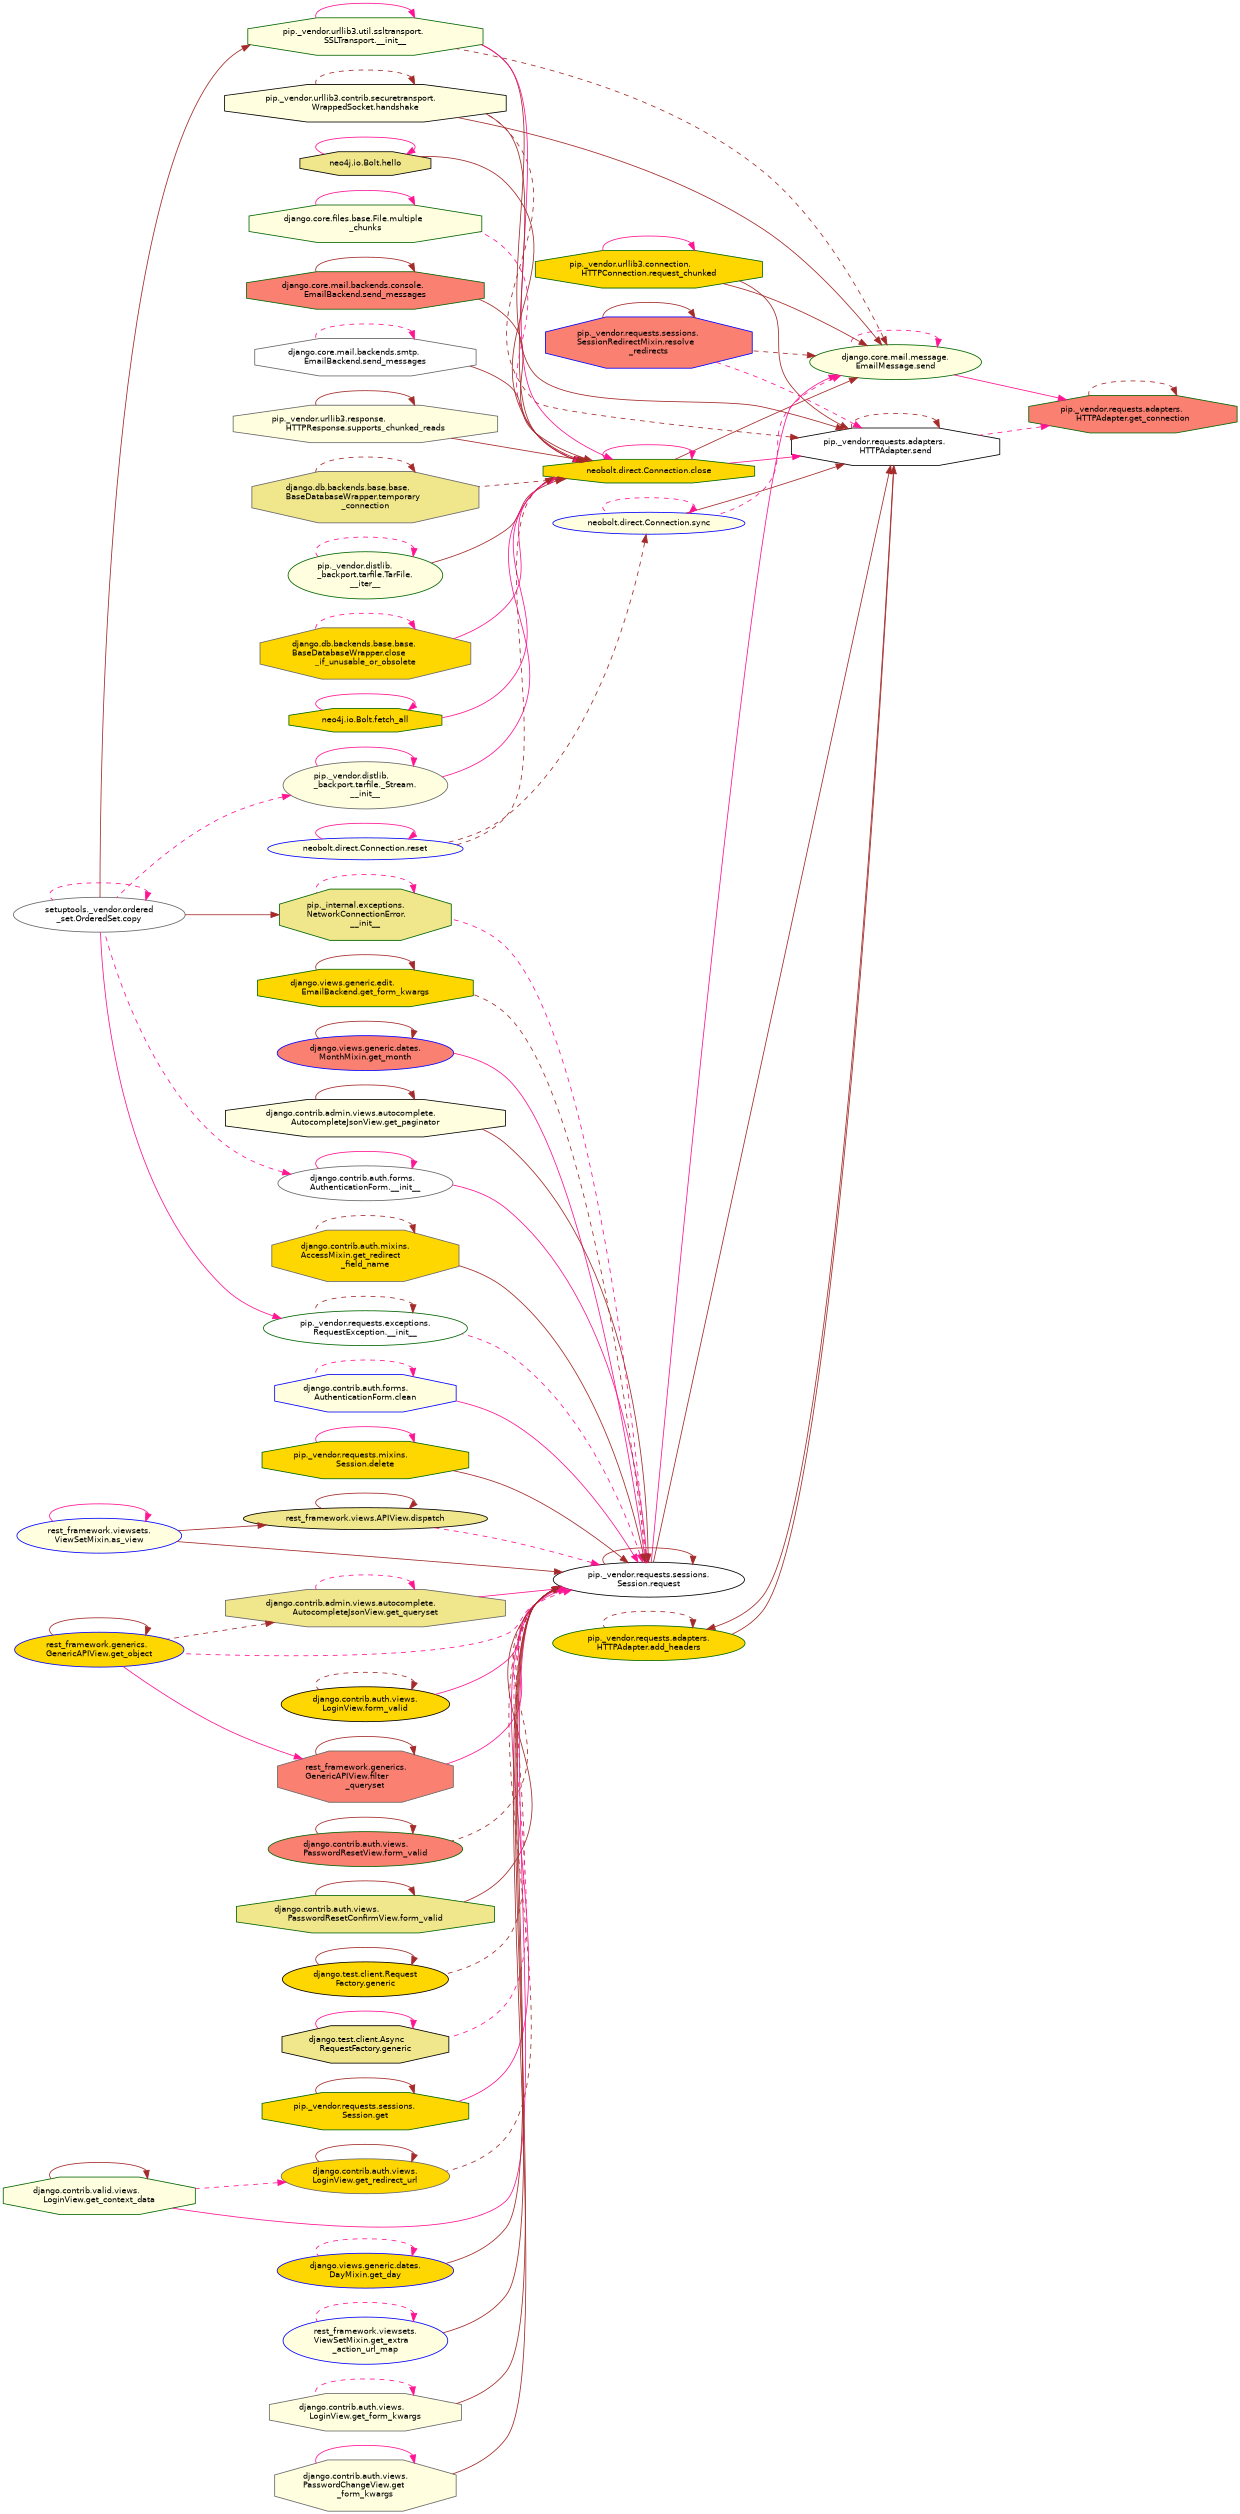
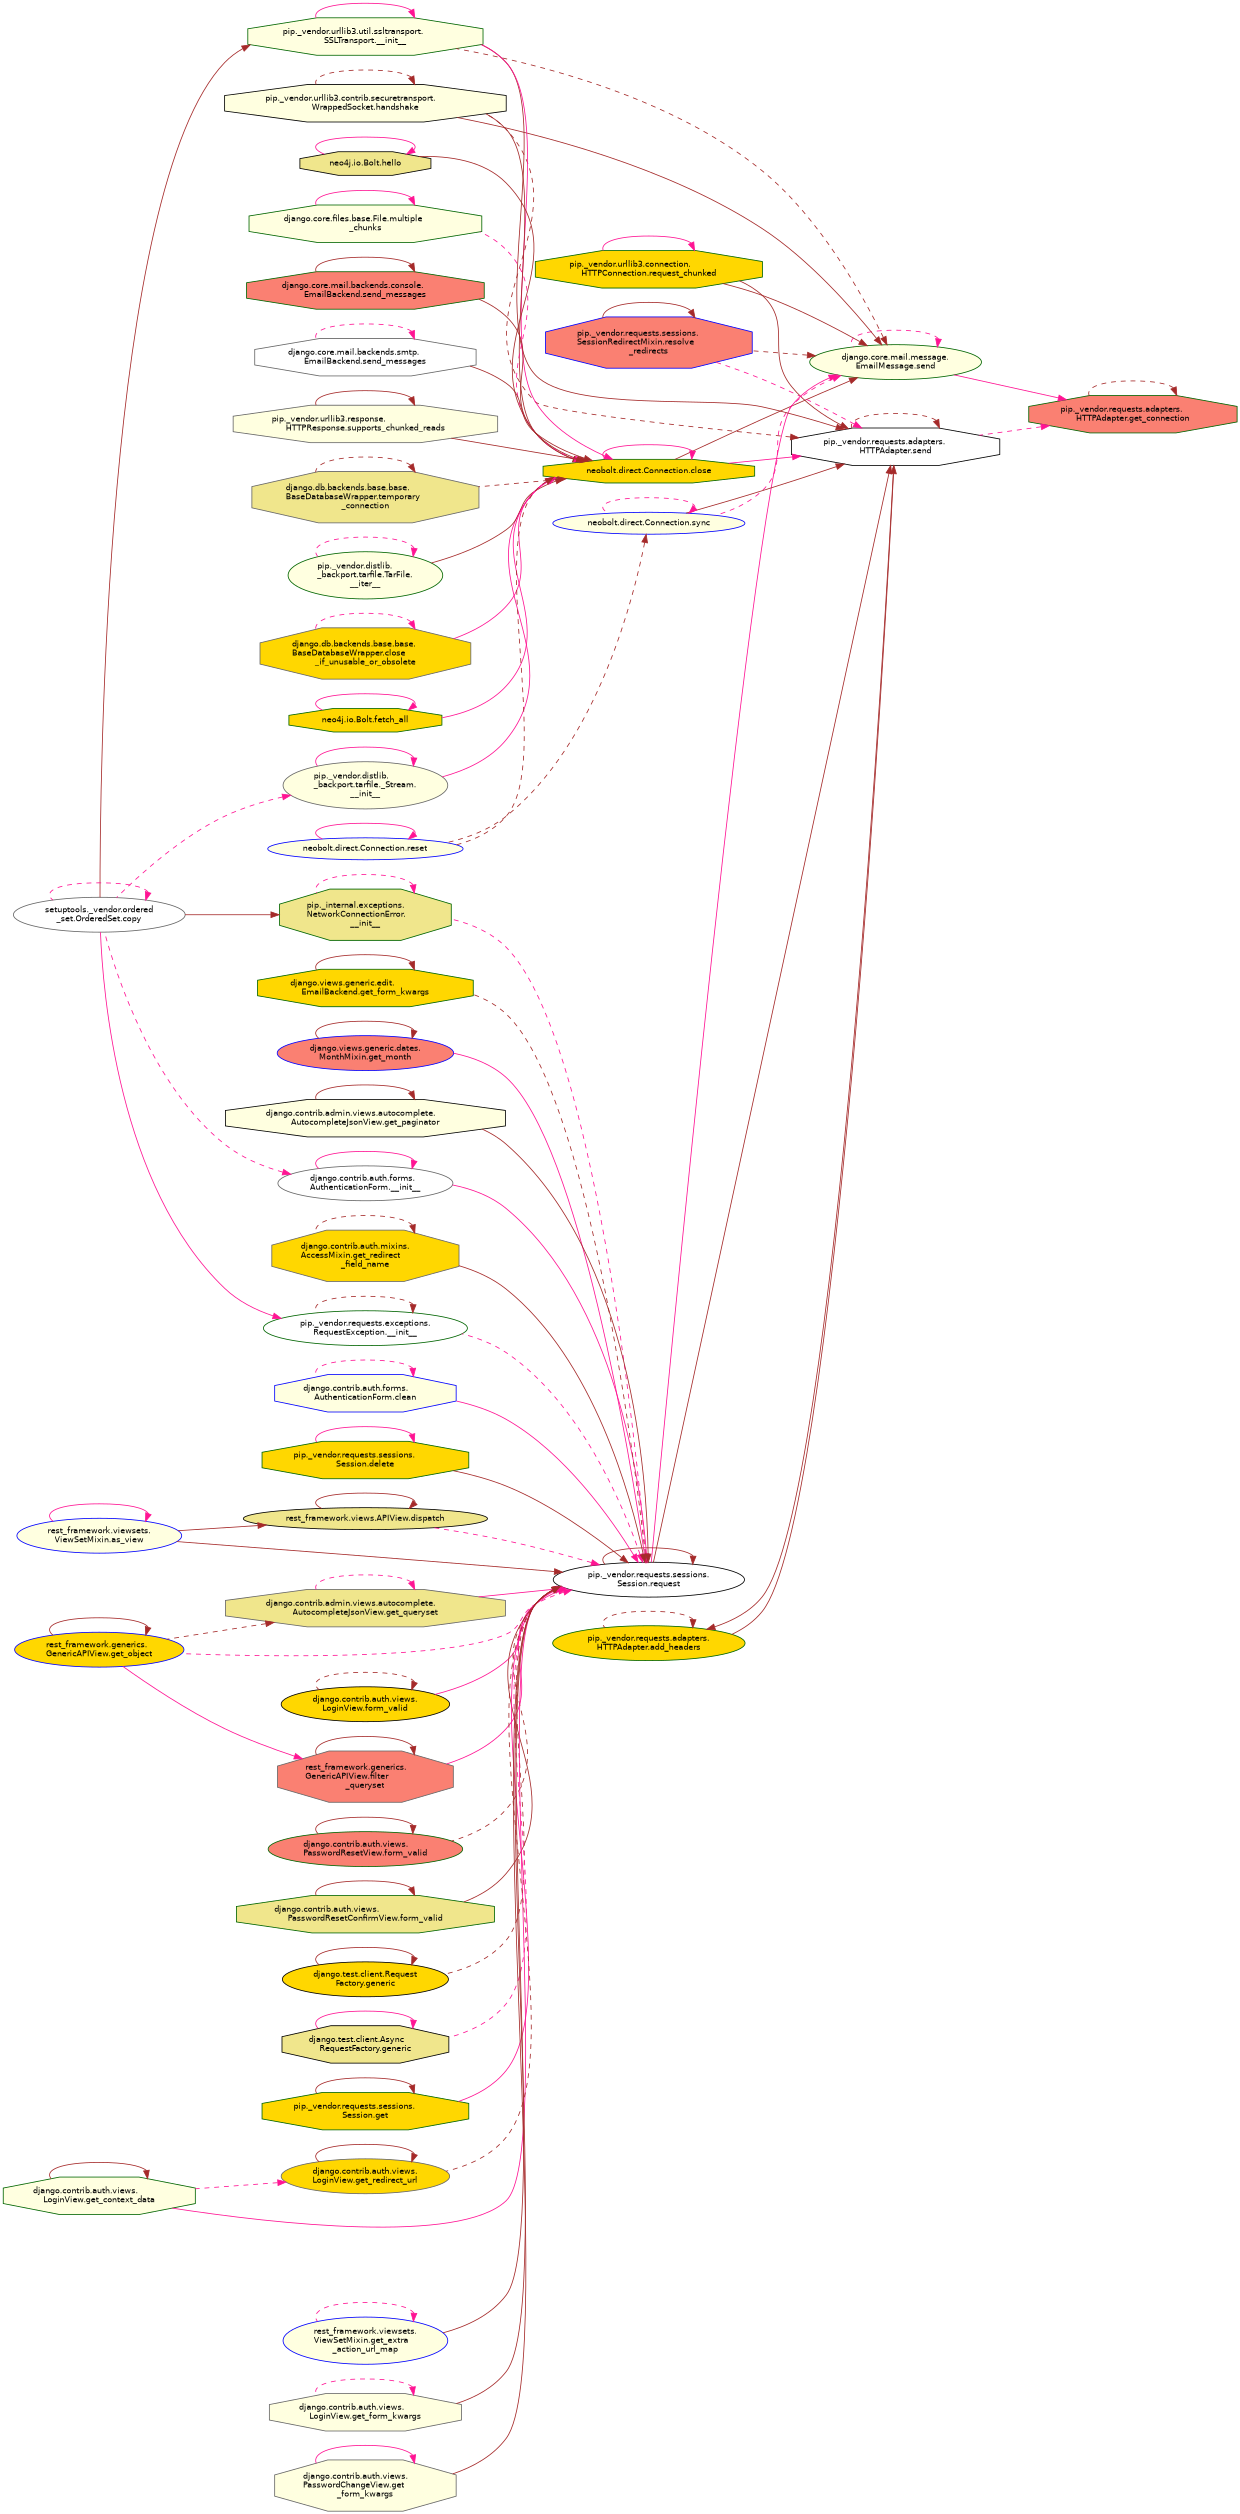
node "pip._vendor.requests.mixins. Session.delete": label "pip._vendor.requests.mixins. Session.delete" -> "pip._vendor.requests.sessions. Session.delete"
node "django.contrib.valid.views. LoginView.get_context_data": label "django.contrib.valid.views. LoginView.get_context_data" -> "django.contrib.auth.views. LoginView.get_context_data"
node "django.views.generic.dates. DayMixin.get_day": removed
